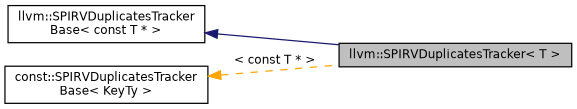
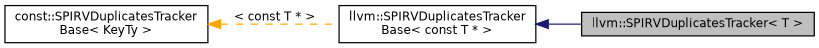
edge "llvm::SPIRVDuplicatesTracker< T >" -> "const::SPIRVDuplicatesTracker Base< KeyTy >": now "llvm::SPIRVDuplicatesTracker Base< const T * >" -> "const::SPIRVDuplicatesTracker Base< KeyTy >"
